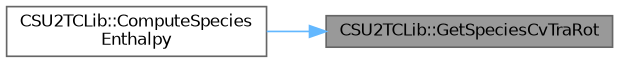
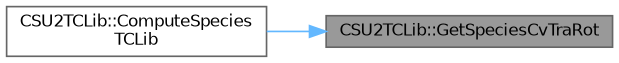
node "CSU2TCLib::ComputeSpecies Enthalpy": label "CSU2TCLib::ComputeSpecies Enthalpy" -> "CSU2TCLib::ComputeSpecies TCLib"
